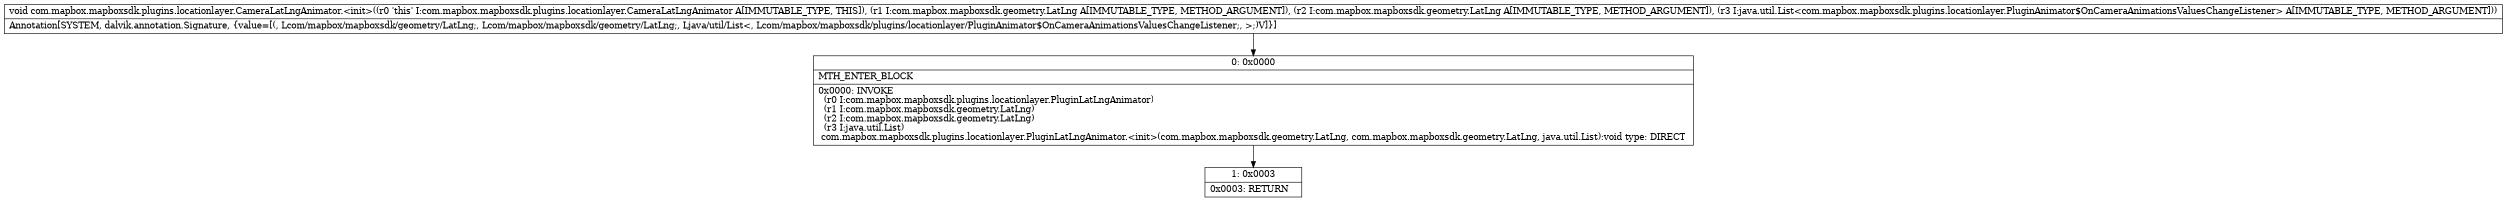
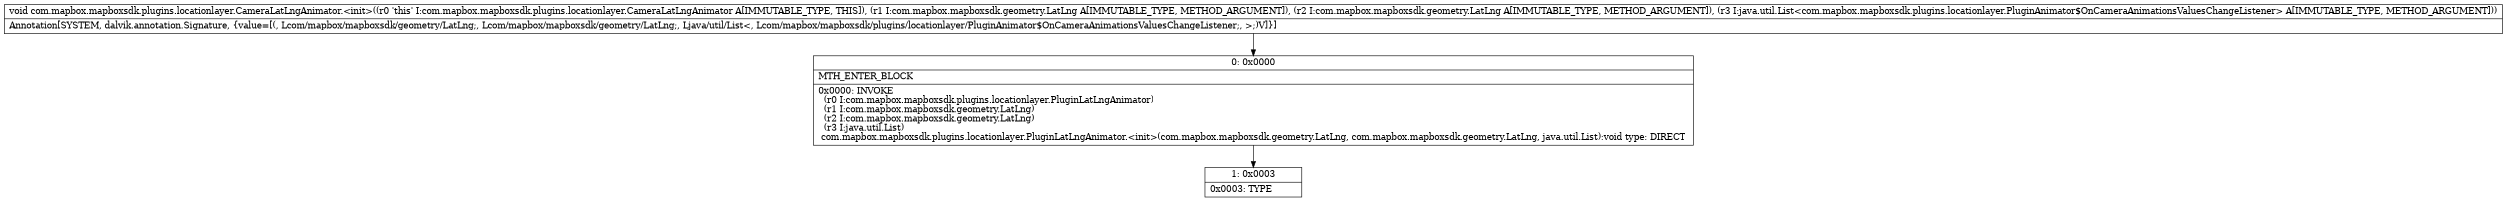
node "1: 0x0003": text "0x0003: RETURN" -> "0x0003: TYPE"
